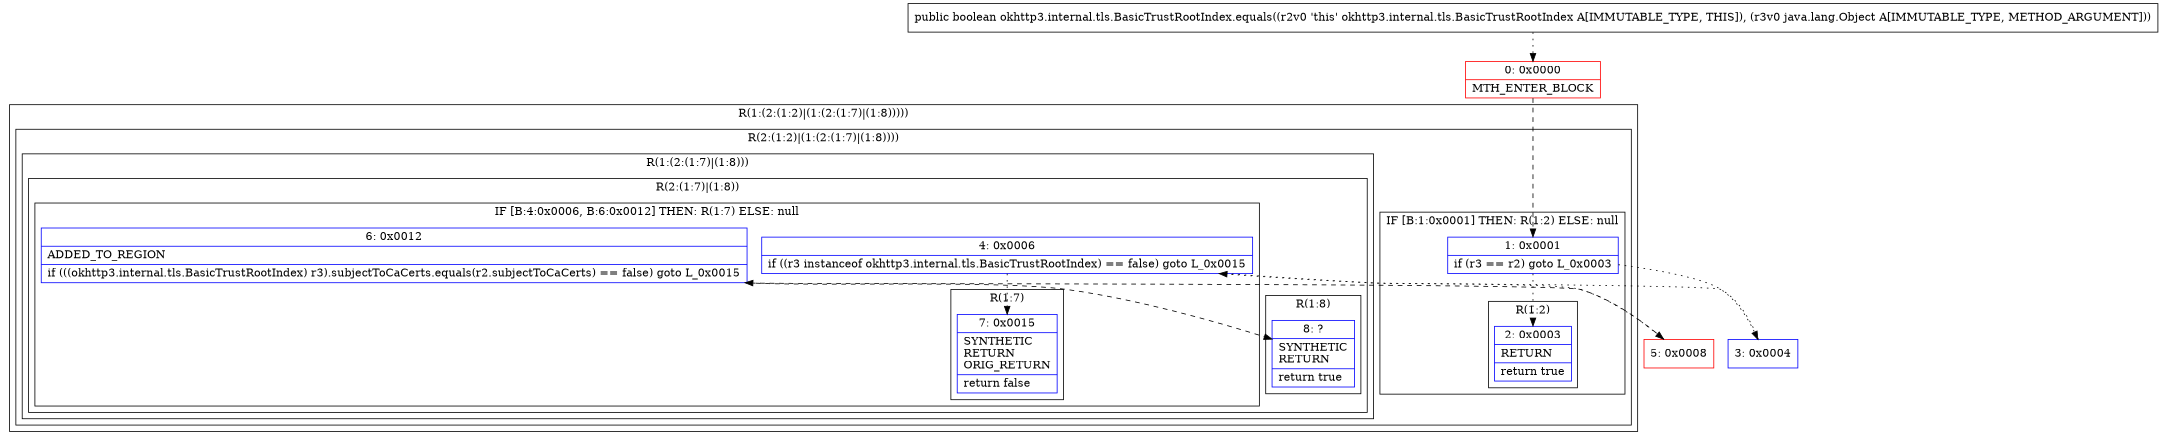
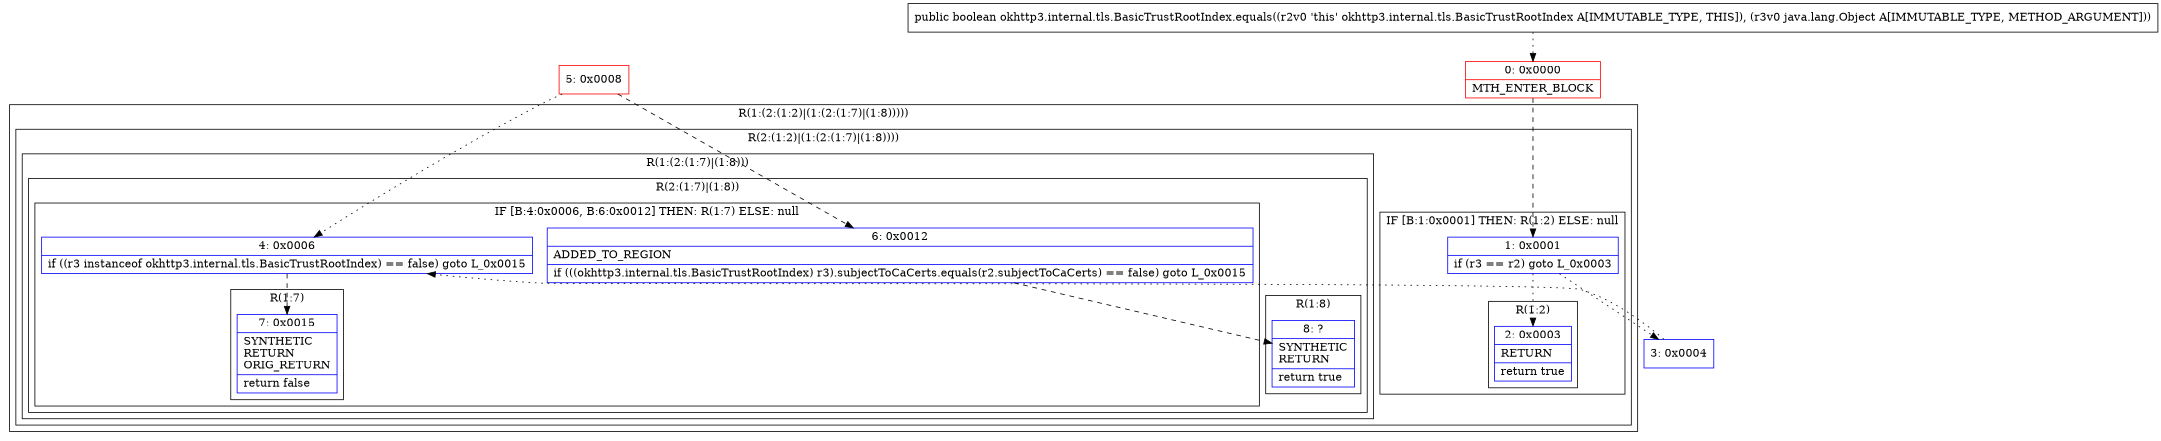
edge "4: 0x0006" -> "5: 0x0008": reversed
edge "4: 0x0006" -> "7: 0x0015": style dotted -> dashed
